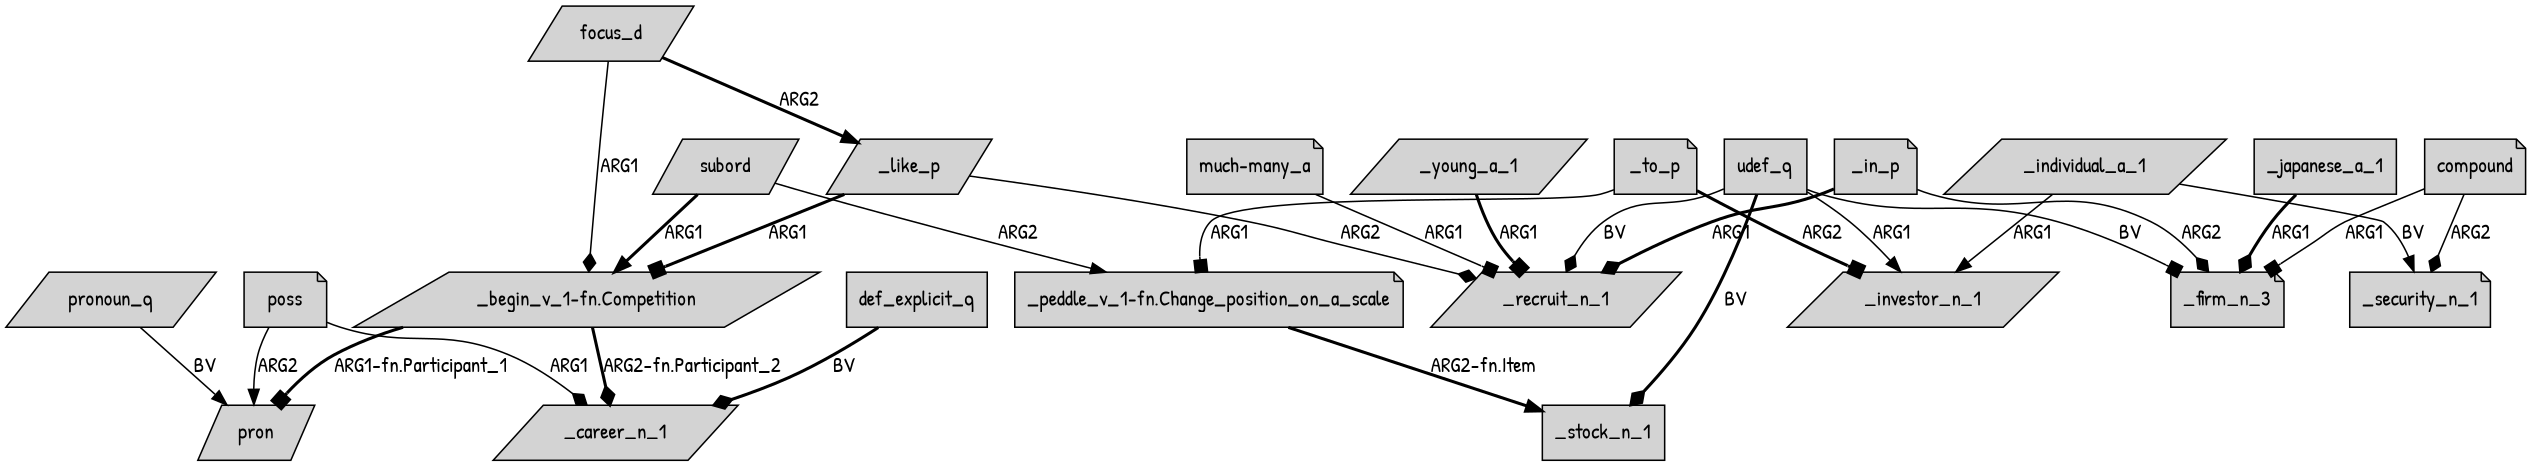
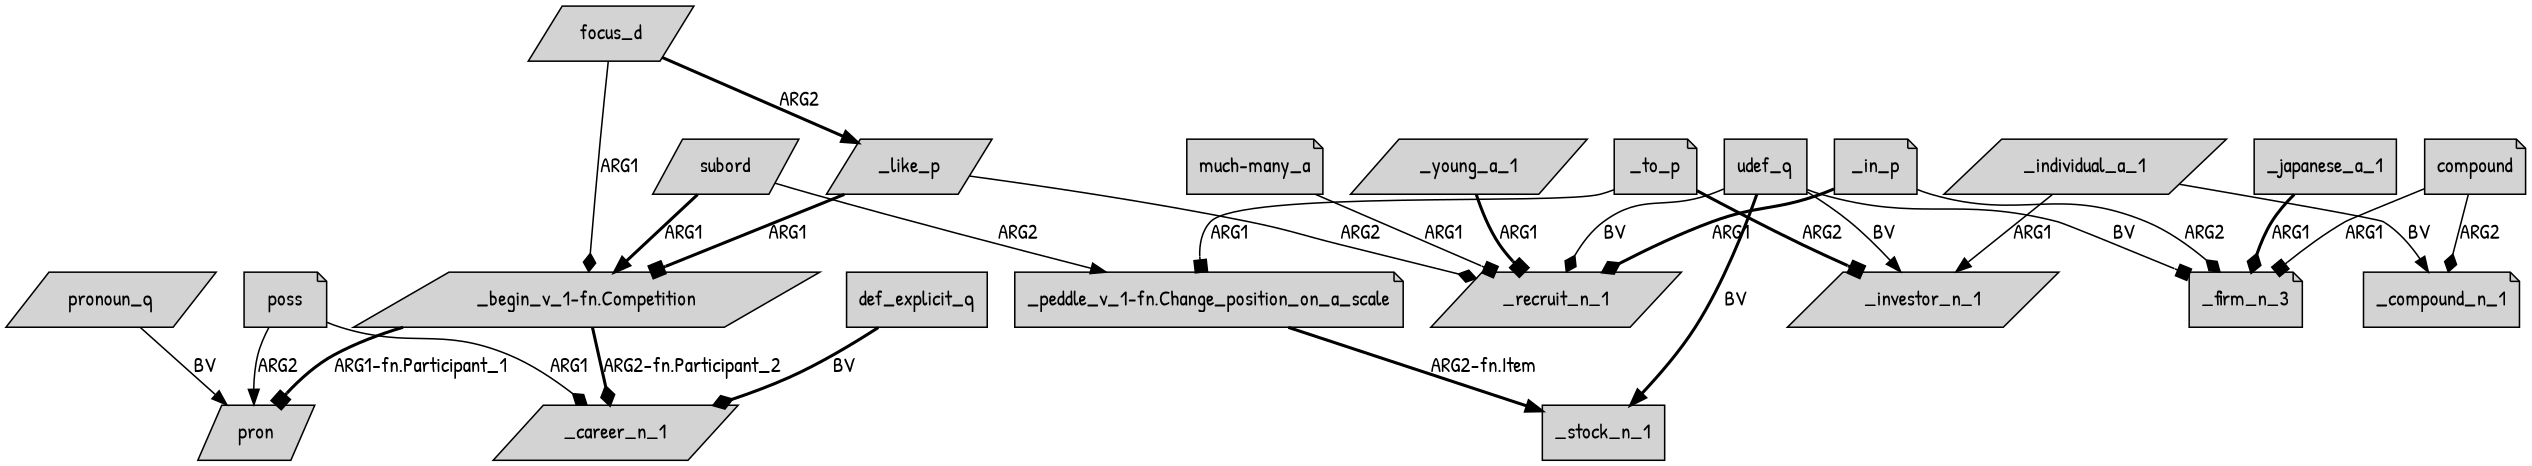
edge "udef_q" -> "_investor_n_1": label "ARG1" -> "BV"
edge "udef_q" -> "_stock_n_1": arrowhead diamond -> normal
node "_security_n_1": label "_security_n_1" -> "_compound_n_1"
